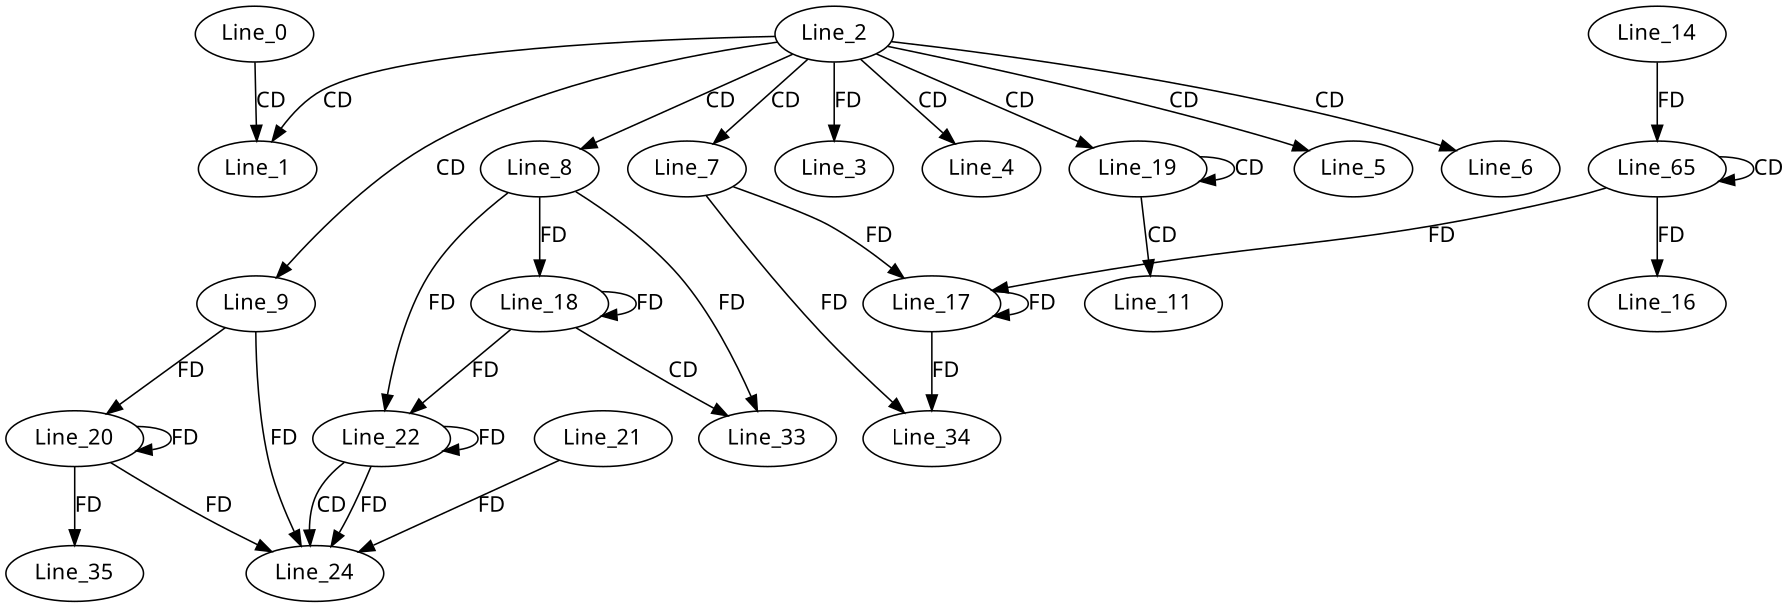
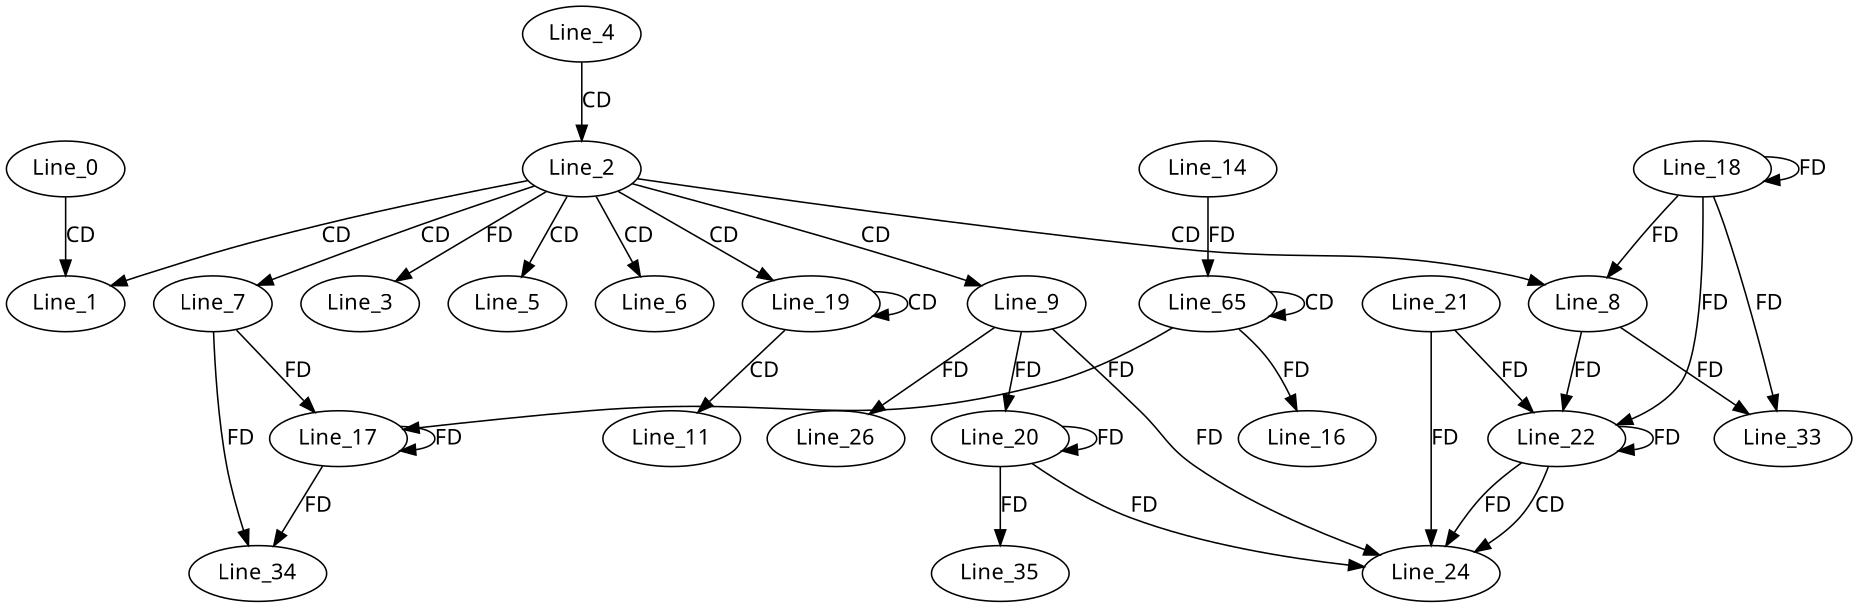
edge "Line_2" -> "Line_4": reversed
edge "Line_8" -> "Line_18": reversed
edge "Line_21" -> "Line_22": added, label "FD"
edge "Line_18" -> "Line_33": label "CD" -> "FD"
node "Line_26": added
